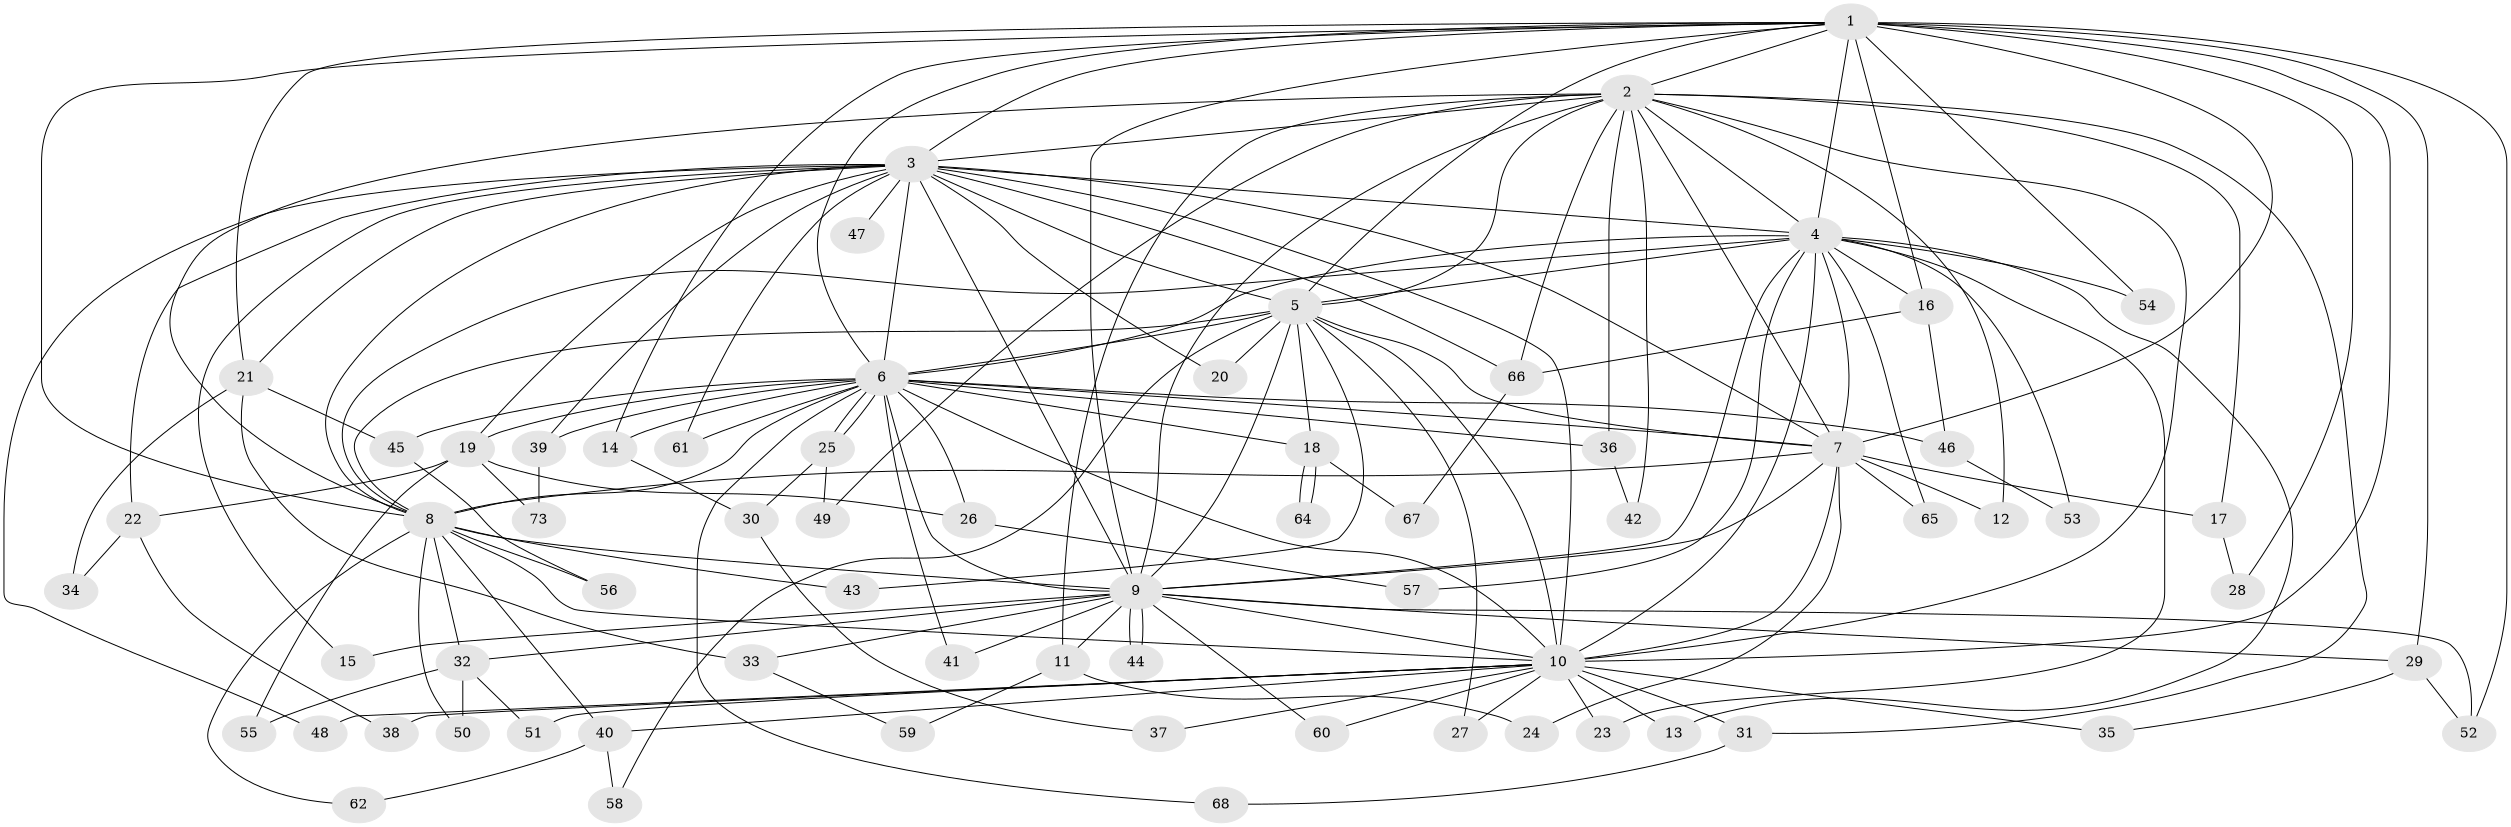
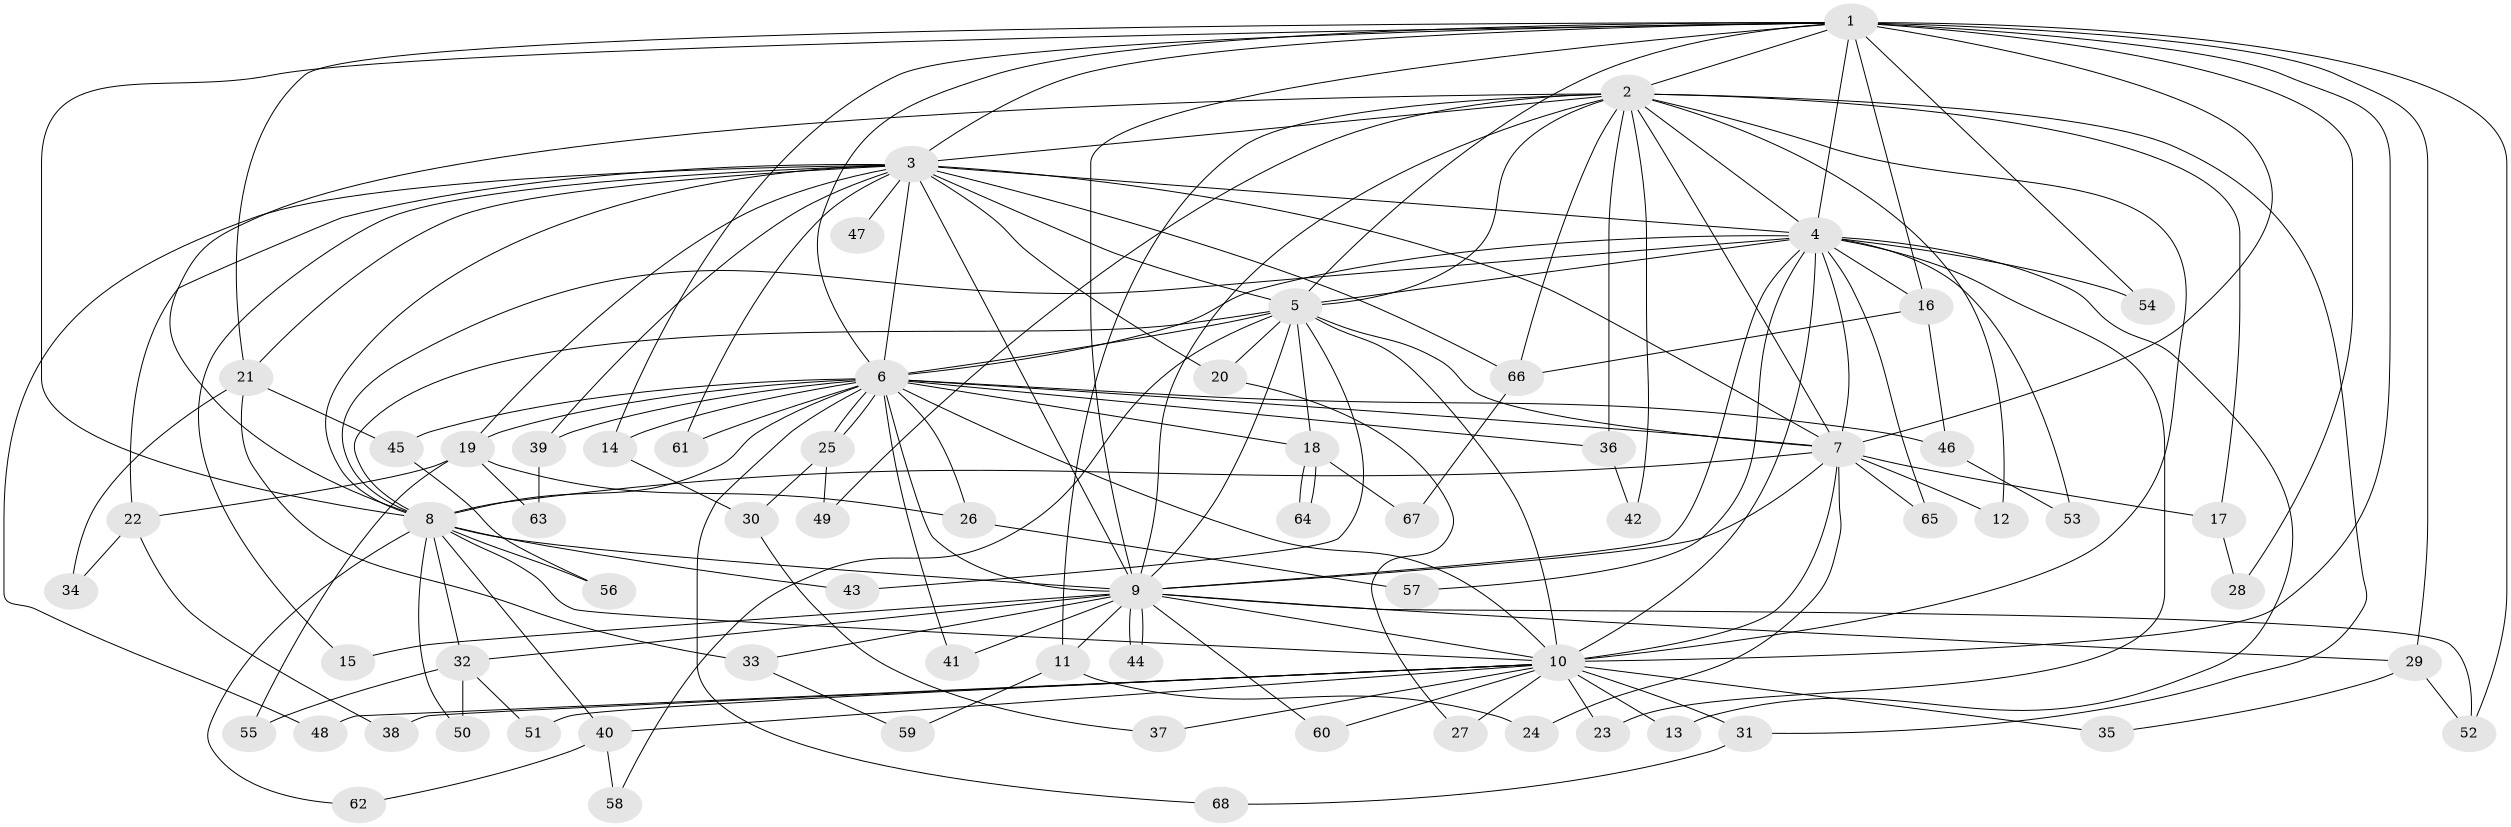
edge "3" -- "10": removed
edge "5" -- "27": now "20" -- "27"
node "73": label "73" -> "63"
